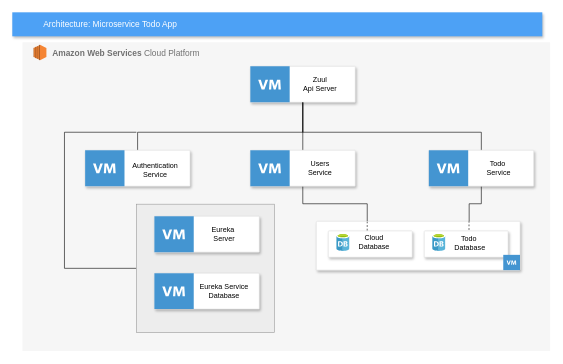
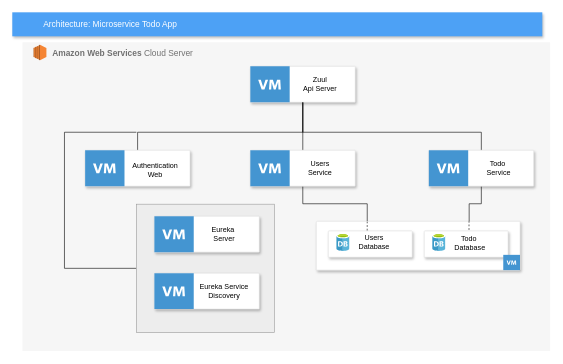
node "Amazon Web Services Cloud Platform": label "Amazon Web Services Cloud Platform" -> "Amazon Web Services Cloud Server"
node "Authentication Service": label "Authentication Service" -> "Authentication Web"
node "Cloud Database": label "Cloud Database" -> "Users Database"
node "Eureka Service Database": label "Eureka Service Database" -> "Eureka Service Discovery"
